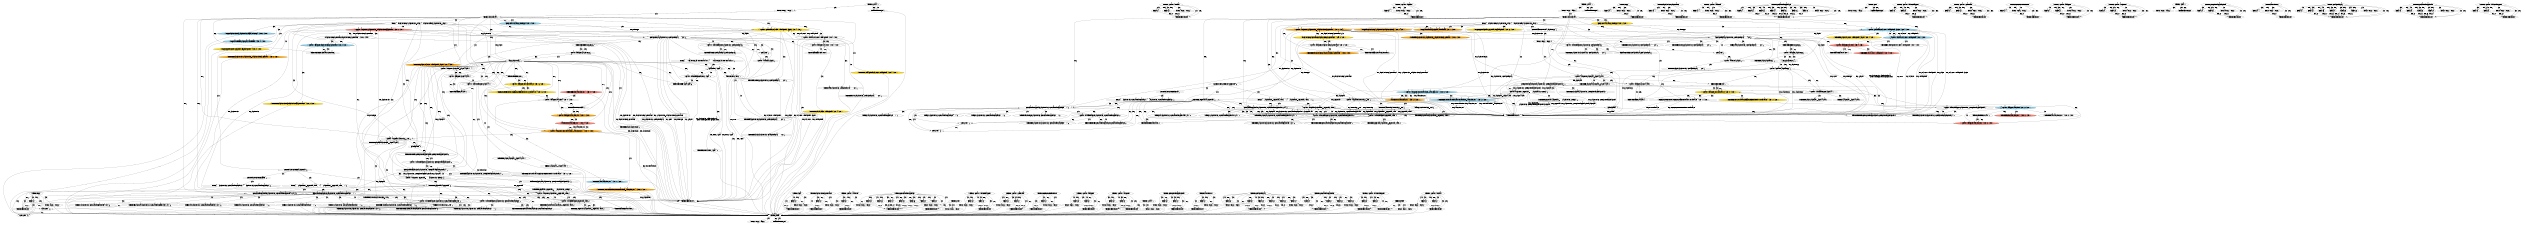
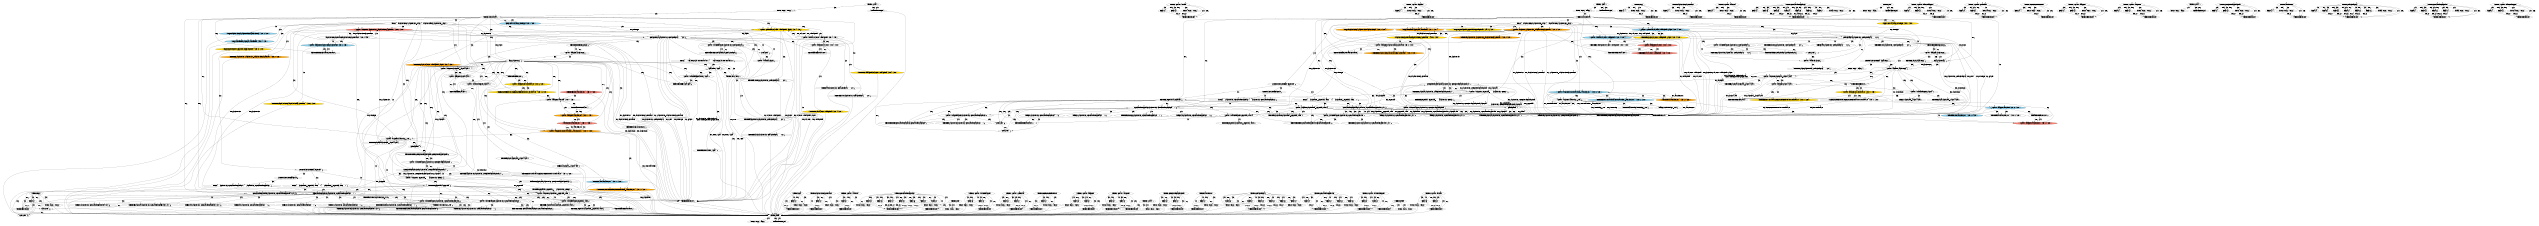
edge "(CONTROL_STRUCTURE,IF,if (!plugins.empty()))" -> "(<operator>.logicalNot,!plugins.empty())": added, label "AST:"
node "<(IDENTIFIER,Time,base::Time::Now())<SUB>12</SUB>>": fillcolor salmon -> skyblue
